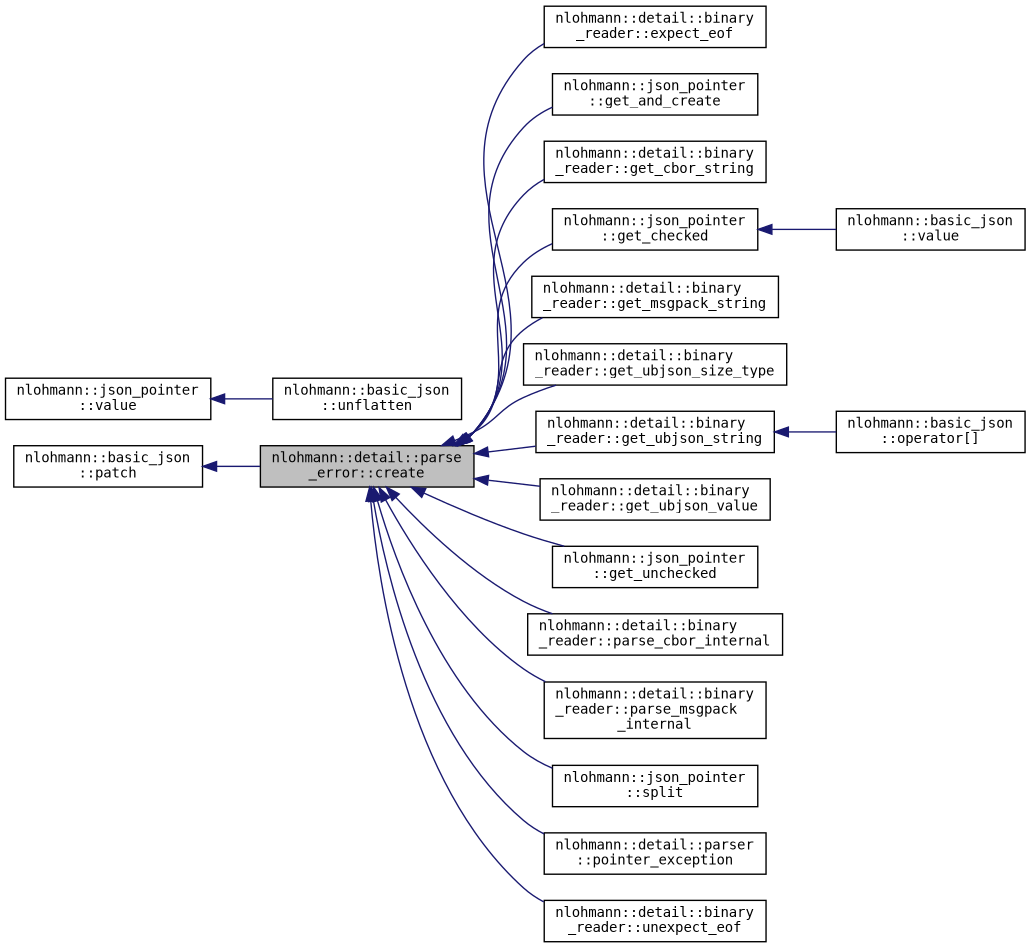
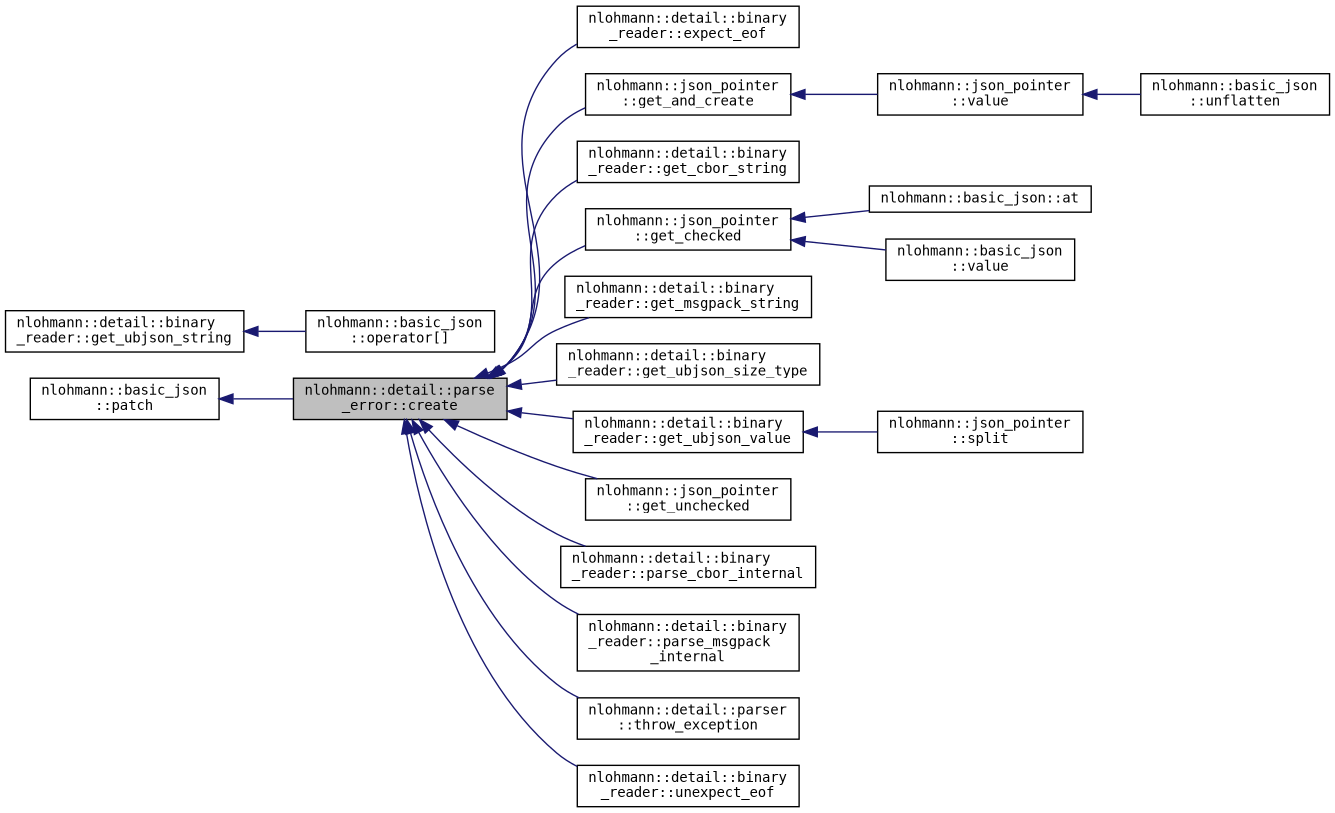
edge "nlohmann::json_pointer ::value" -> "nlohmann::json_pointer ::get_and_create": added
node "nlohmann::basic_json::at": added
edge "nlohmann::detail::binary _reader::get_ubjson_string" -> "nlohmann::detail::parse _error::create": removed
edge "nlohmann::json_pointer ::split" -> "nlohmann::detail::parse _error::create": now "nlohmann::json_pointer ::split" -> "nlohmann::detail::binary _reader::get_ubjson_value"
node "nlohmann::detail::parser ::pointer_exception": label "nlohmann::detail::parser ::pointer_exception" -> "nlohmann::detail::parser ::throw_exception"
